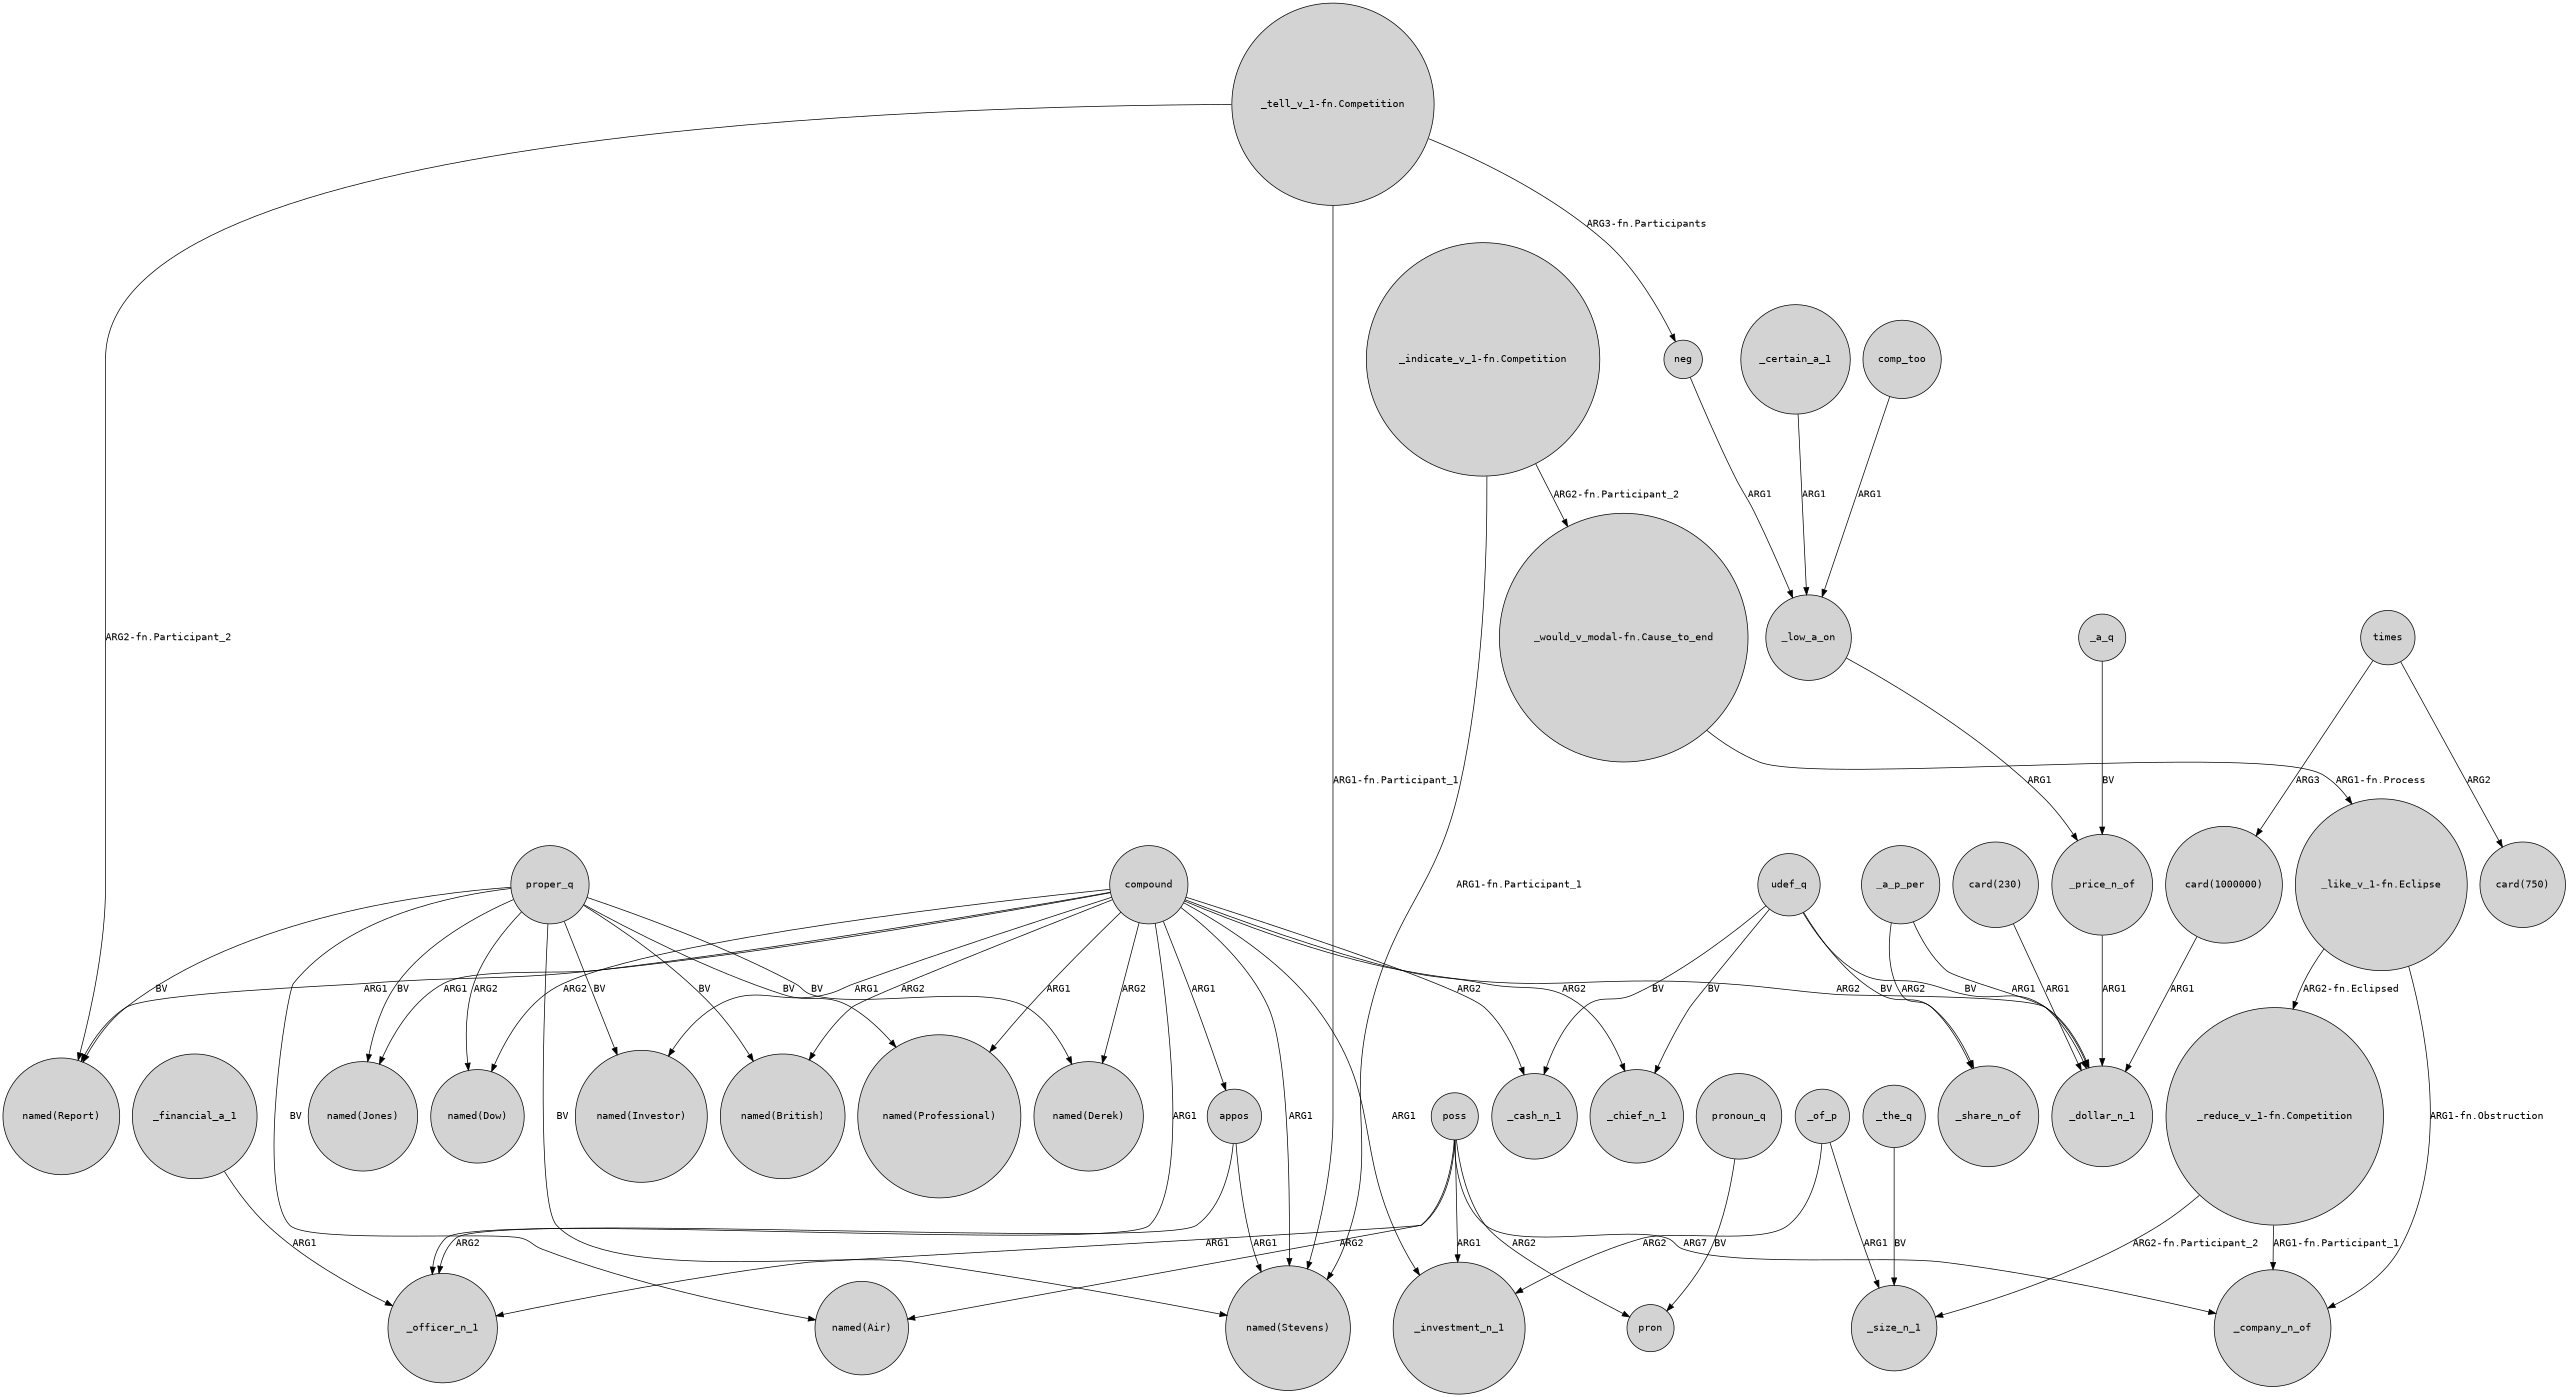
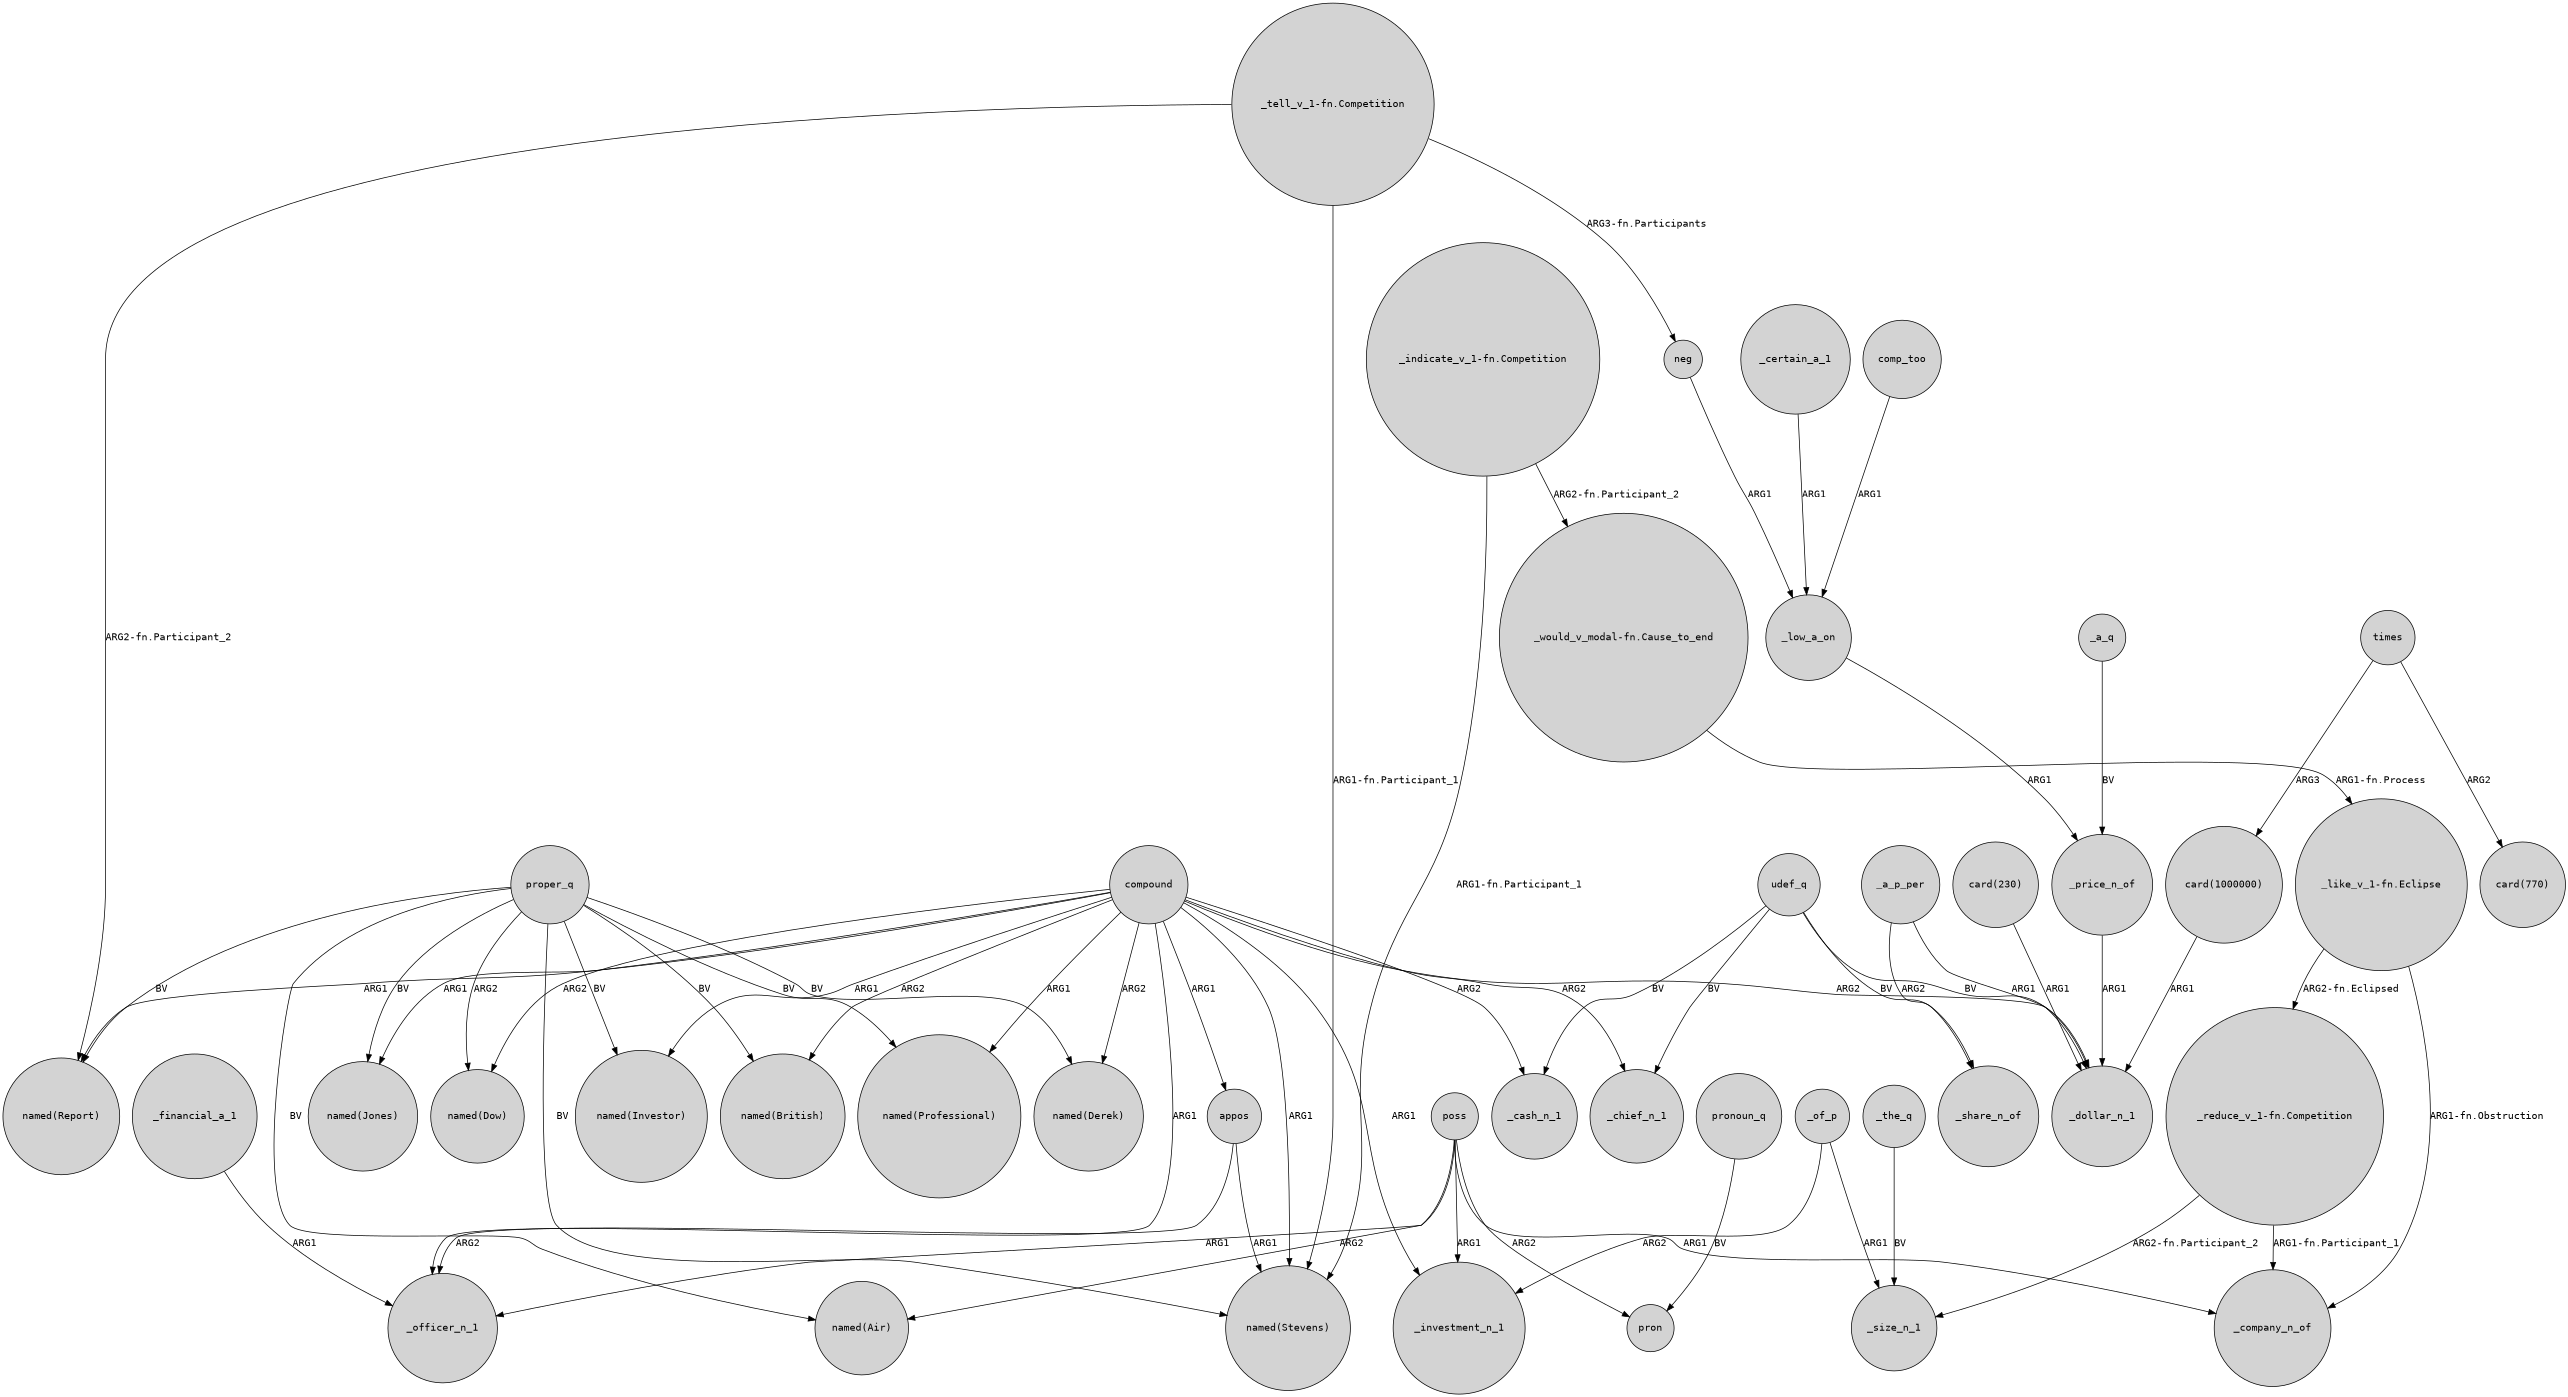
node "card(750)": label "card(750)" -> "card(770)"
edge "poss" -> "_company_n_of": label "ARG7" -> "ARG1"
